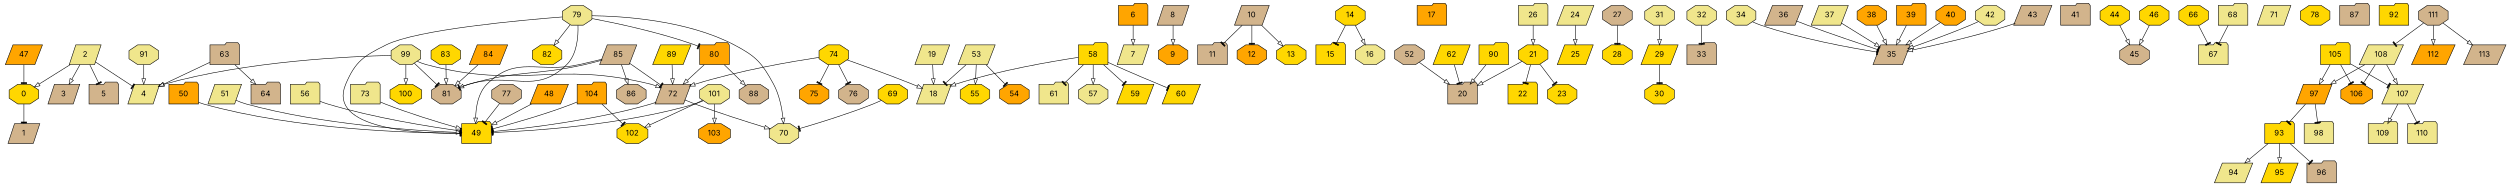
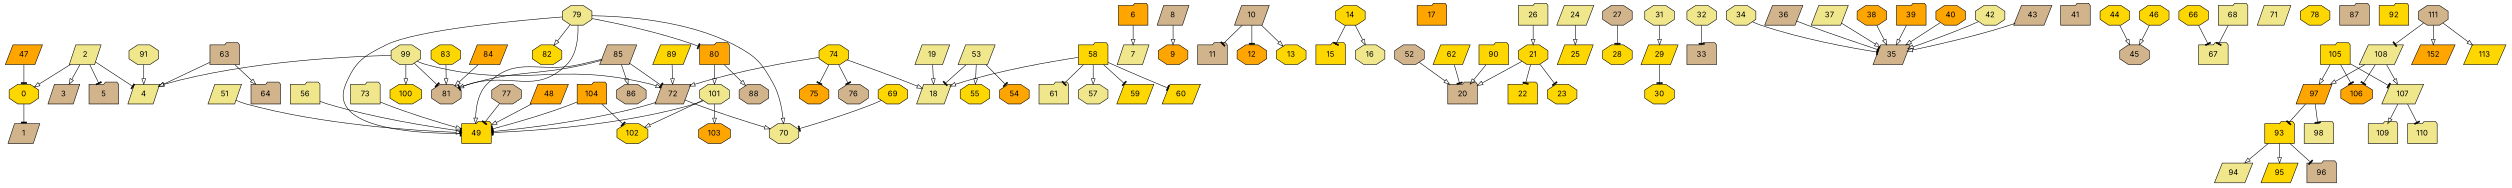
node "112": label "112" -> "152"
node "113": fillcolor tan -> gold
edge "80" -> "72": now "80" -> "101"
node "50": removed
